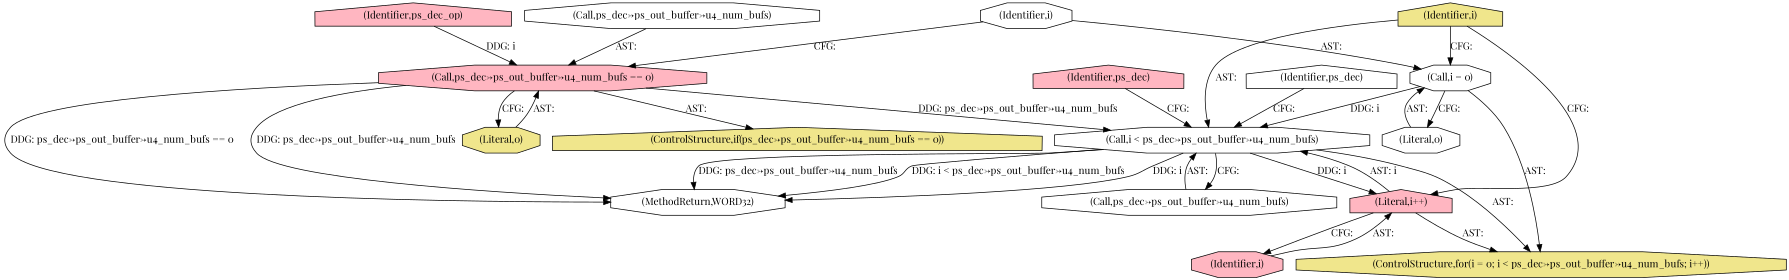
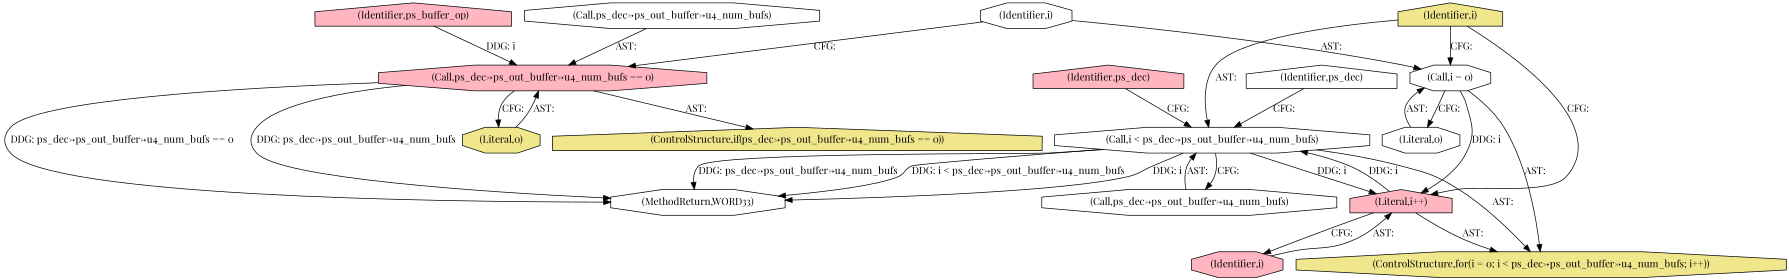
node "(Identifier,ps_dec_op)": label "(Identifier,ps_dec_op)" -> "(Identifier,ps_buffer_op)"
edge "(Call,i = 0)" -> "(Call,i < ps_dec->ps_out_buffer->u4_num_bufs)": now "(Call,i = 0)" -> "(Literal,i++)"
edge "(Call,ps_dec->ps_out_buffer->u4_num_bufs == 0)" -> "(Call,i < ps_dec->ps_out_buffer->u4_num_bufs)": removed, label "DDG: ps_dec->ps_out_buffer->u4_num_bufs"
edge "(Literal,i++)" -> "(Call,i < ps_dec->ps_out_buffer->u4_num_bufs)": label "AST: i" -> "DDG: i"
node "(MethodReturn,WORD32)": label "(MethodReturn,WORD32)" -> "(MethodReturn,WORD33)"
